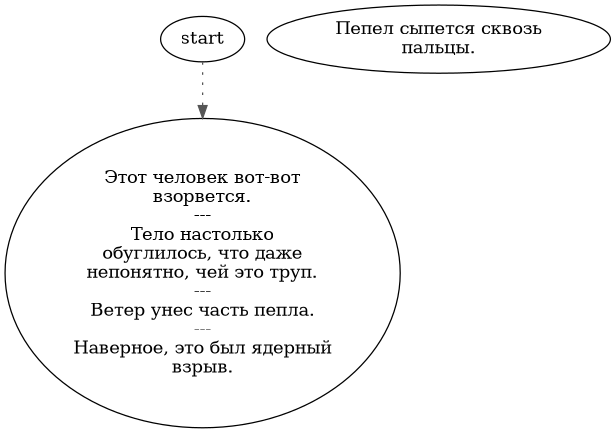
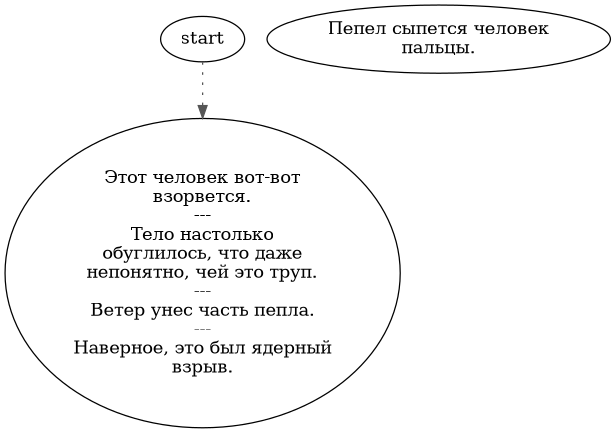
node "Пепел сыпется сквозь пальцы.": label "Пепел сыпется сквозь пальцы." -> "Пепел сыпется человек пальцы."
